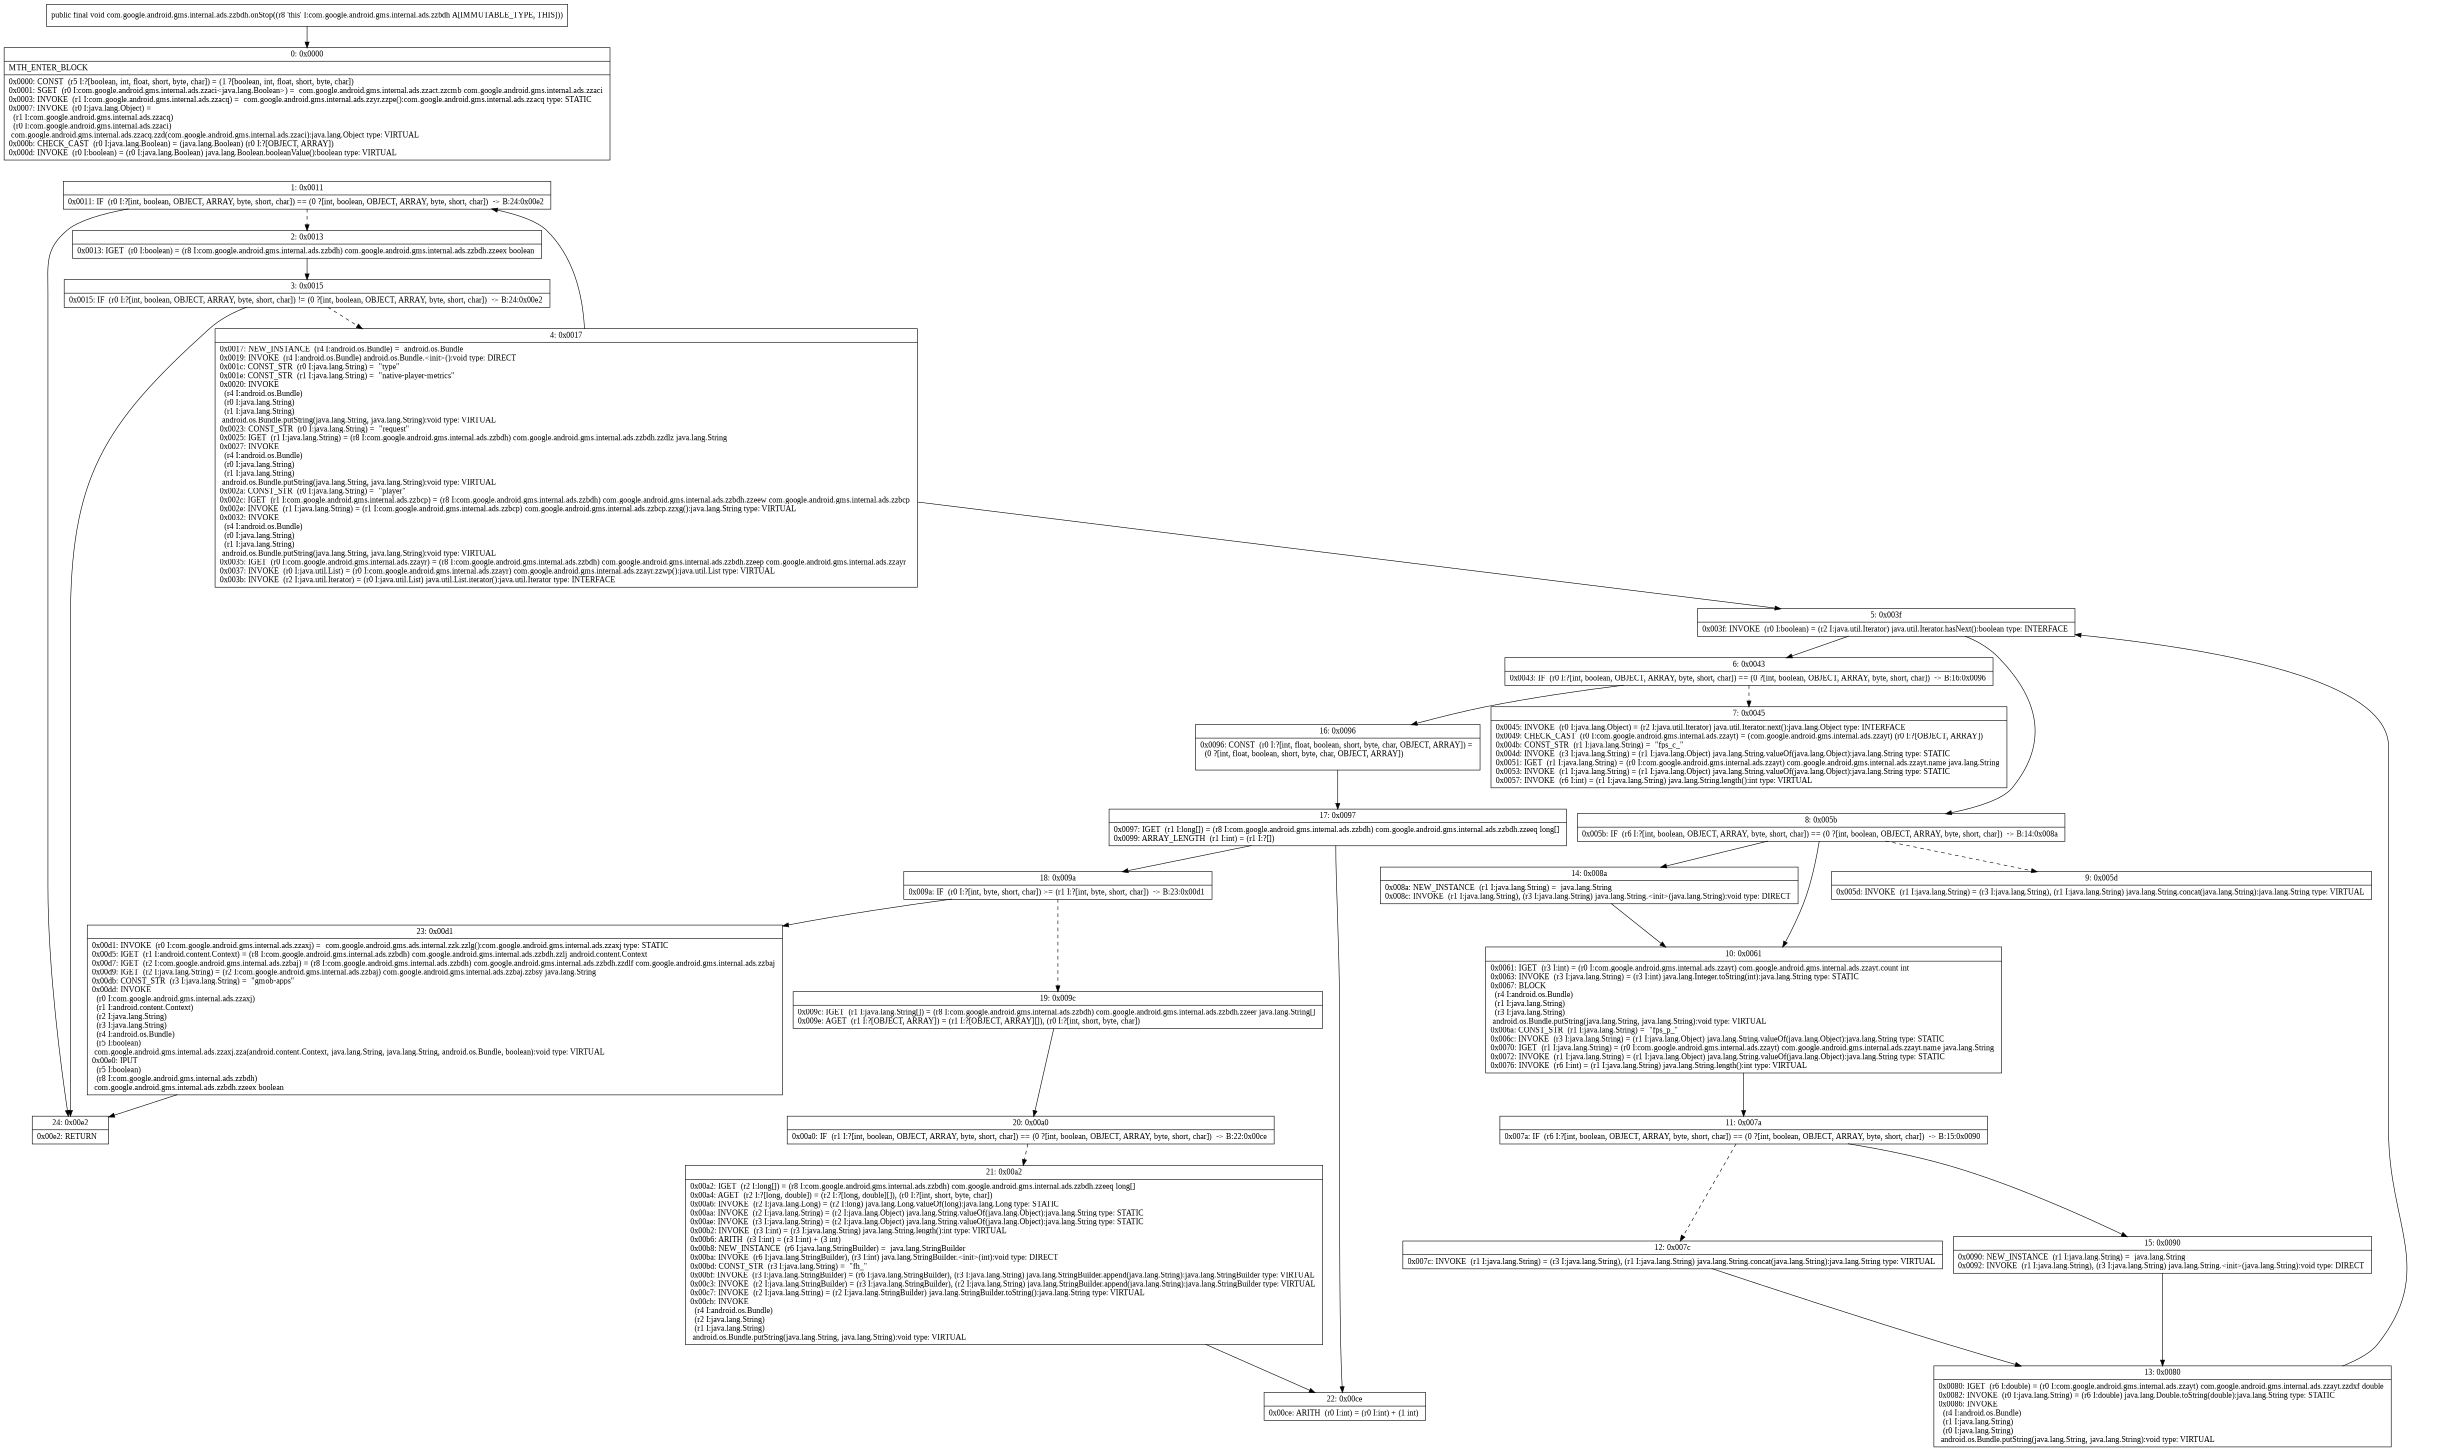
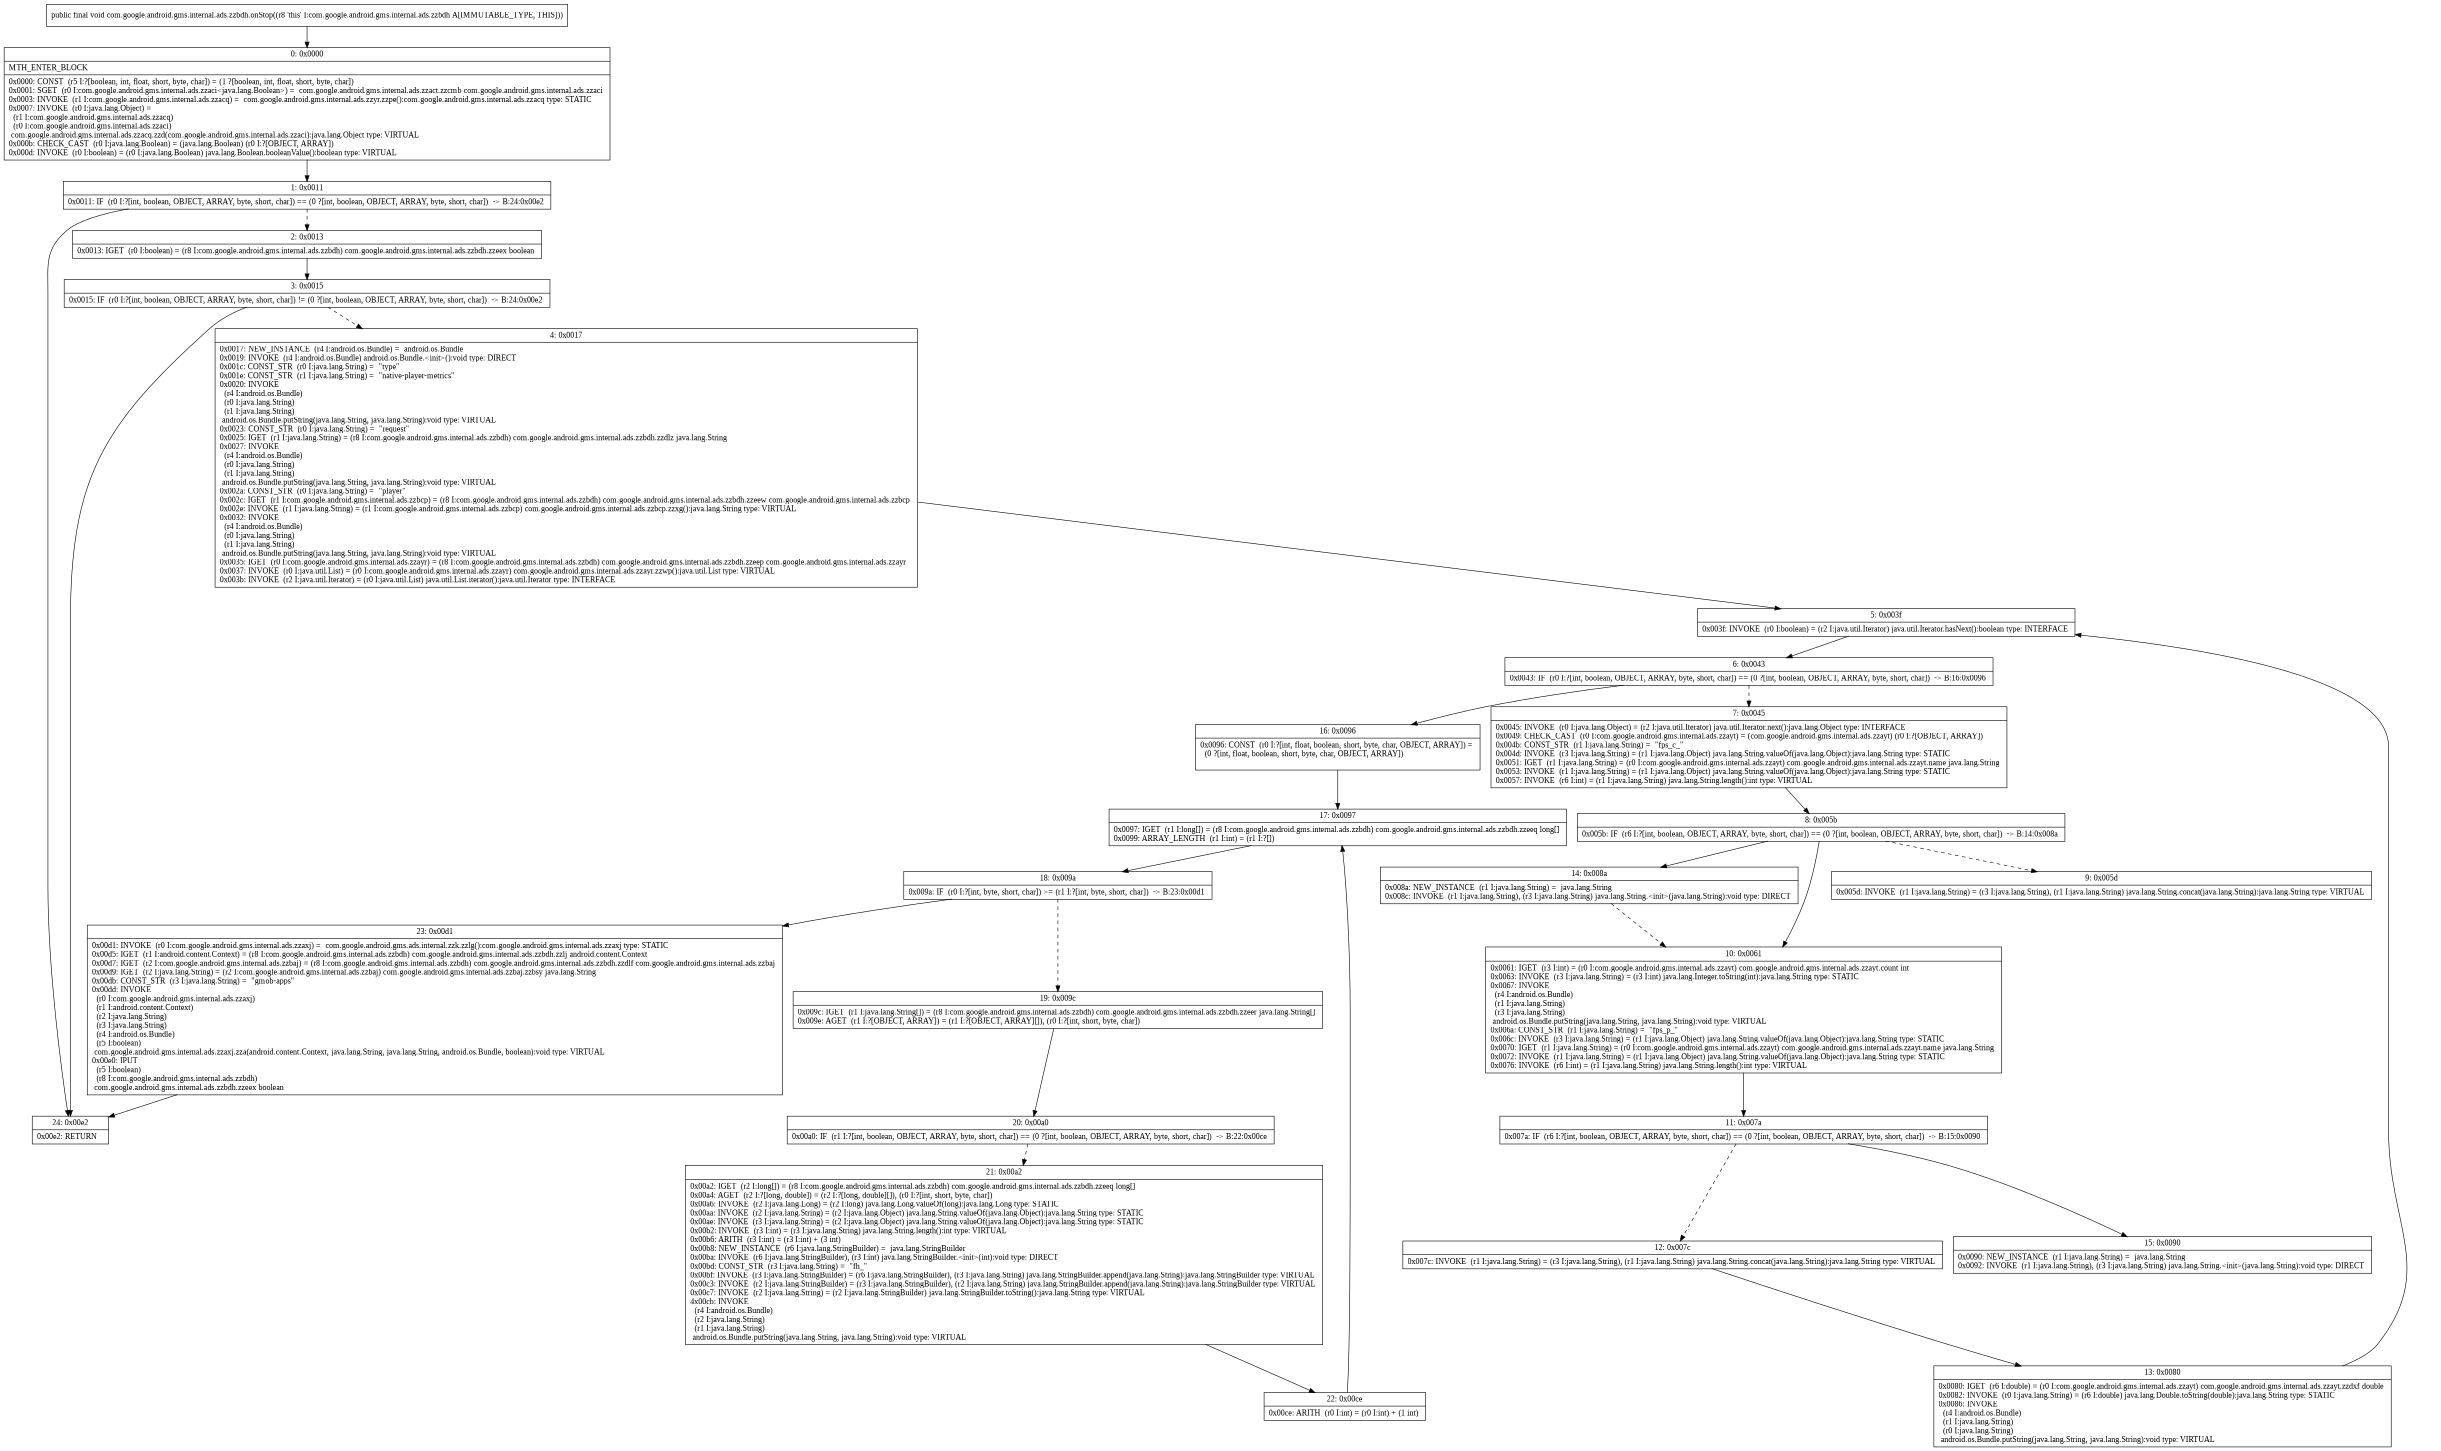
edge "4: 0x0017" -> "1: 0x0011": now "0: 0x0000" -> "1: 0x0011"
edge "5: 0x003f" -> "8: 0x005b": now "7: 0x0045" -> "8: 0x005b"
edge "14: 0x008a" -> "10: 0x0061": style solid -> dashed
node "10: 0x0061": text "0x0067: BLOCK" -> "0x0067: INVOKE"
edge "17: 0x0097" -> "22: 0x00ce": reversed
node "21: 0x00a2": text "0x00cb: INVOKE" -> "4x00cb: INVOKE"
edge "15: 0x0090" -> "13: 0x0080": removed
